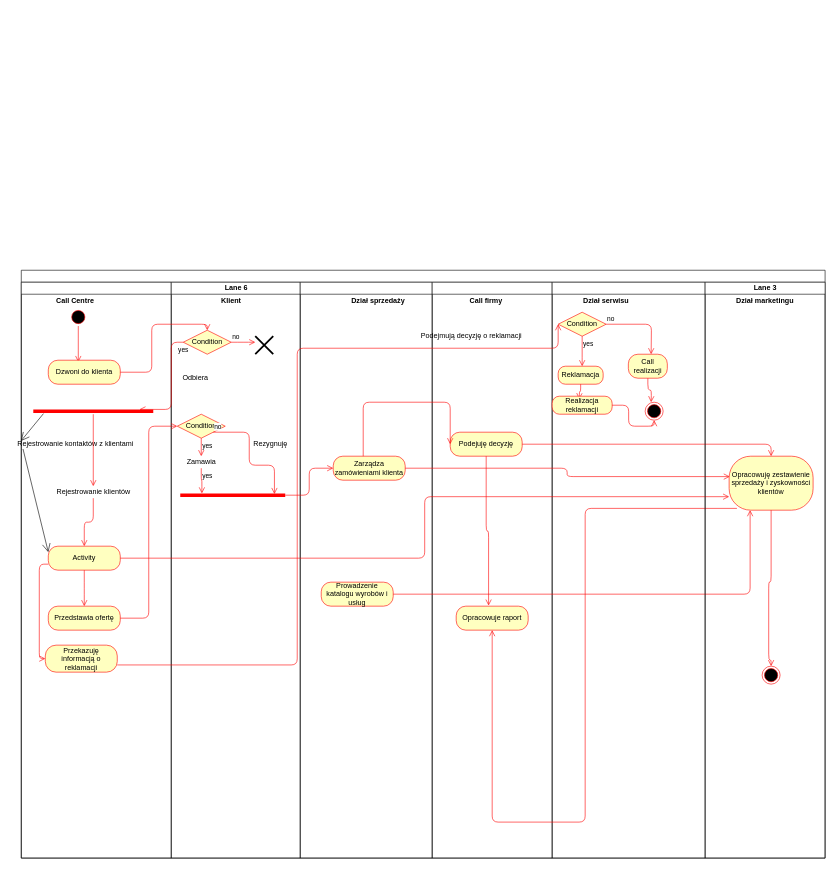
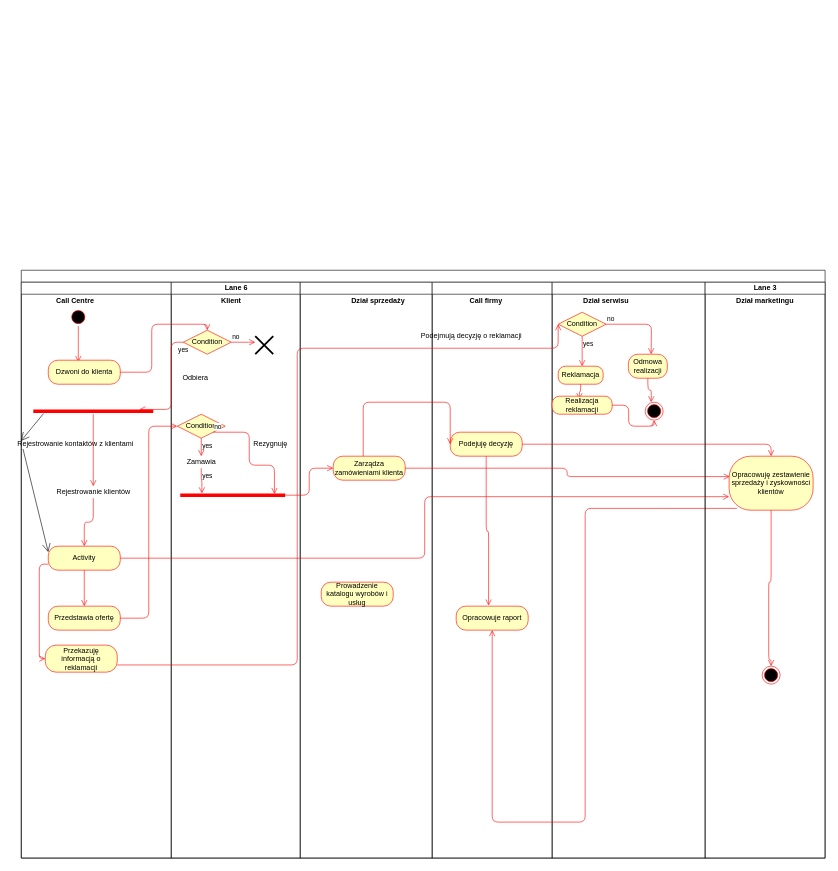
node "Call realizacji": label "Call realizacji" -> "Odmowa realizacji"
edge "Prowadzenie katalogu wyrobów i usług" -> "Opracowuję zestawienie sprzedaży i zyskowności klientów": removed
